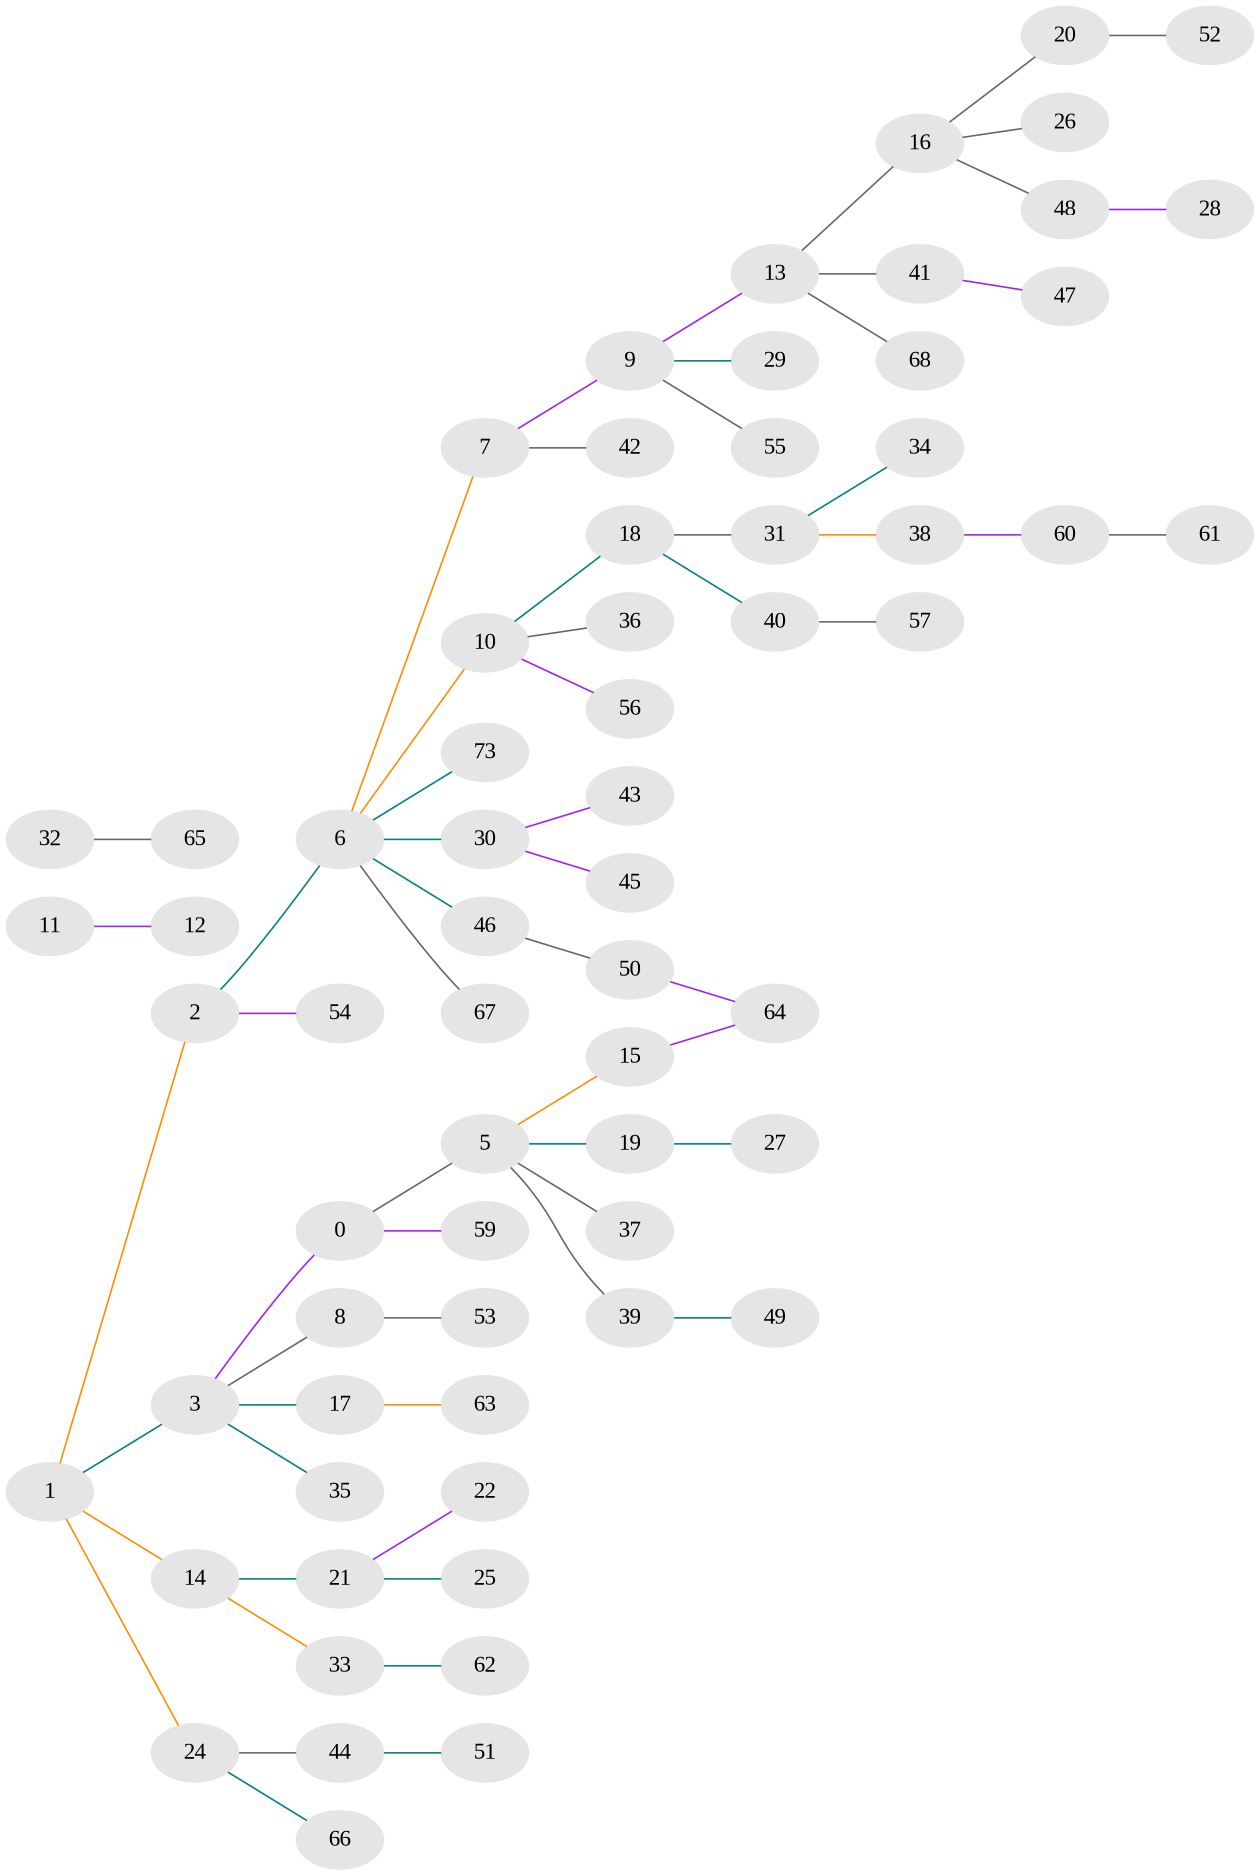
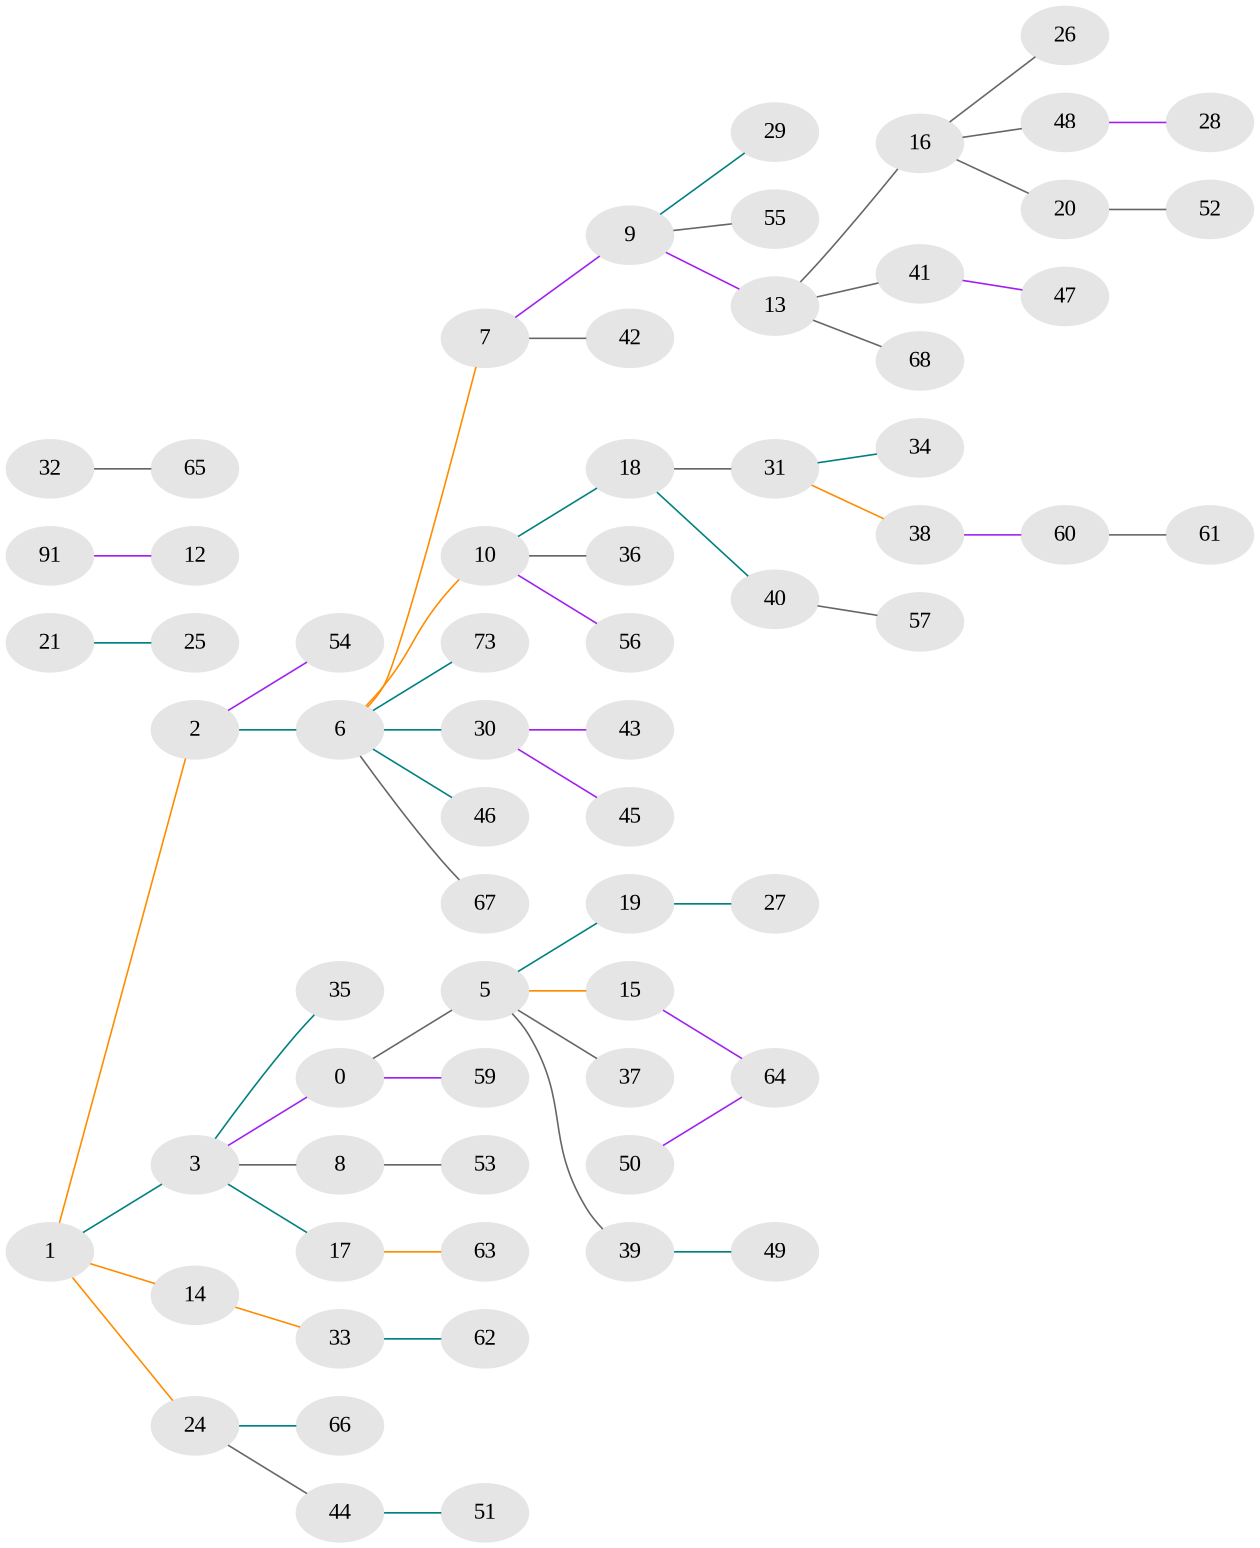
node "11": label "11" -> "91"
edge "46" -- "50": removed
node "22": removed
edge "14" -- "21": removed
